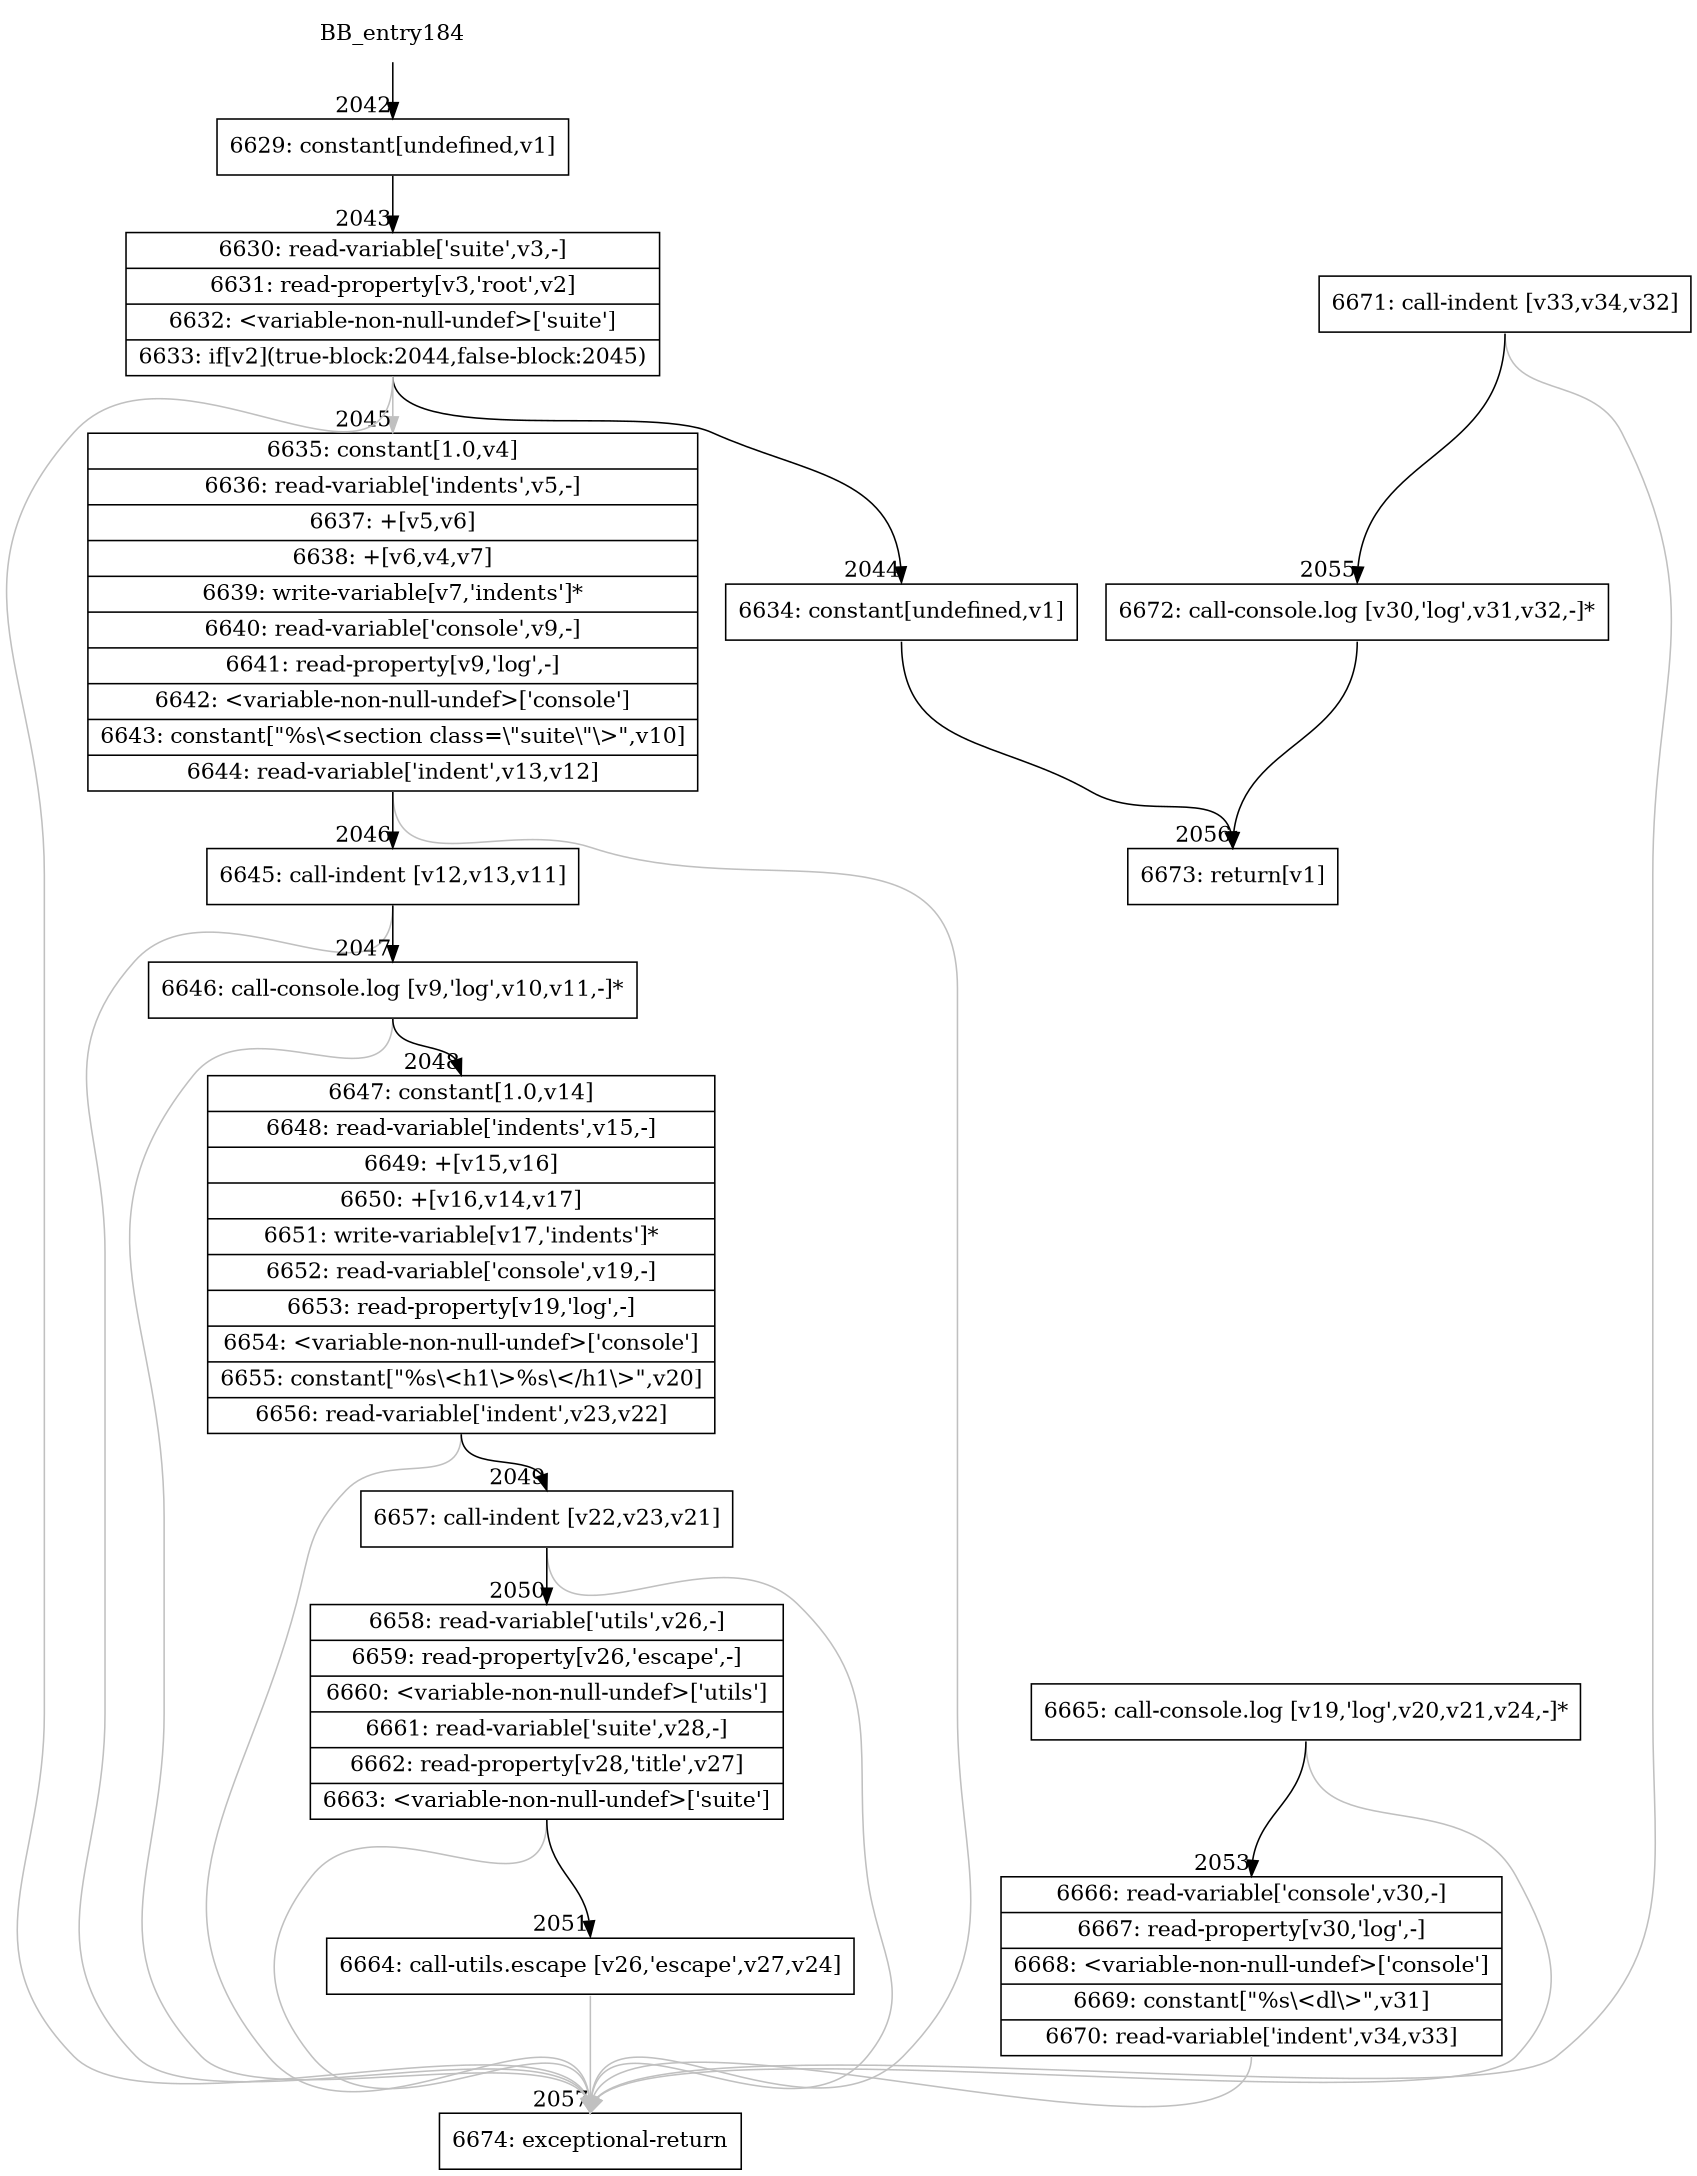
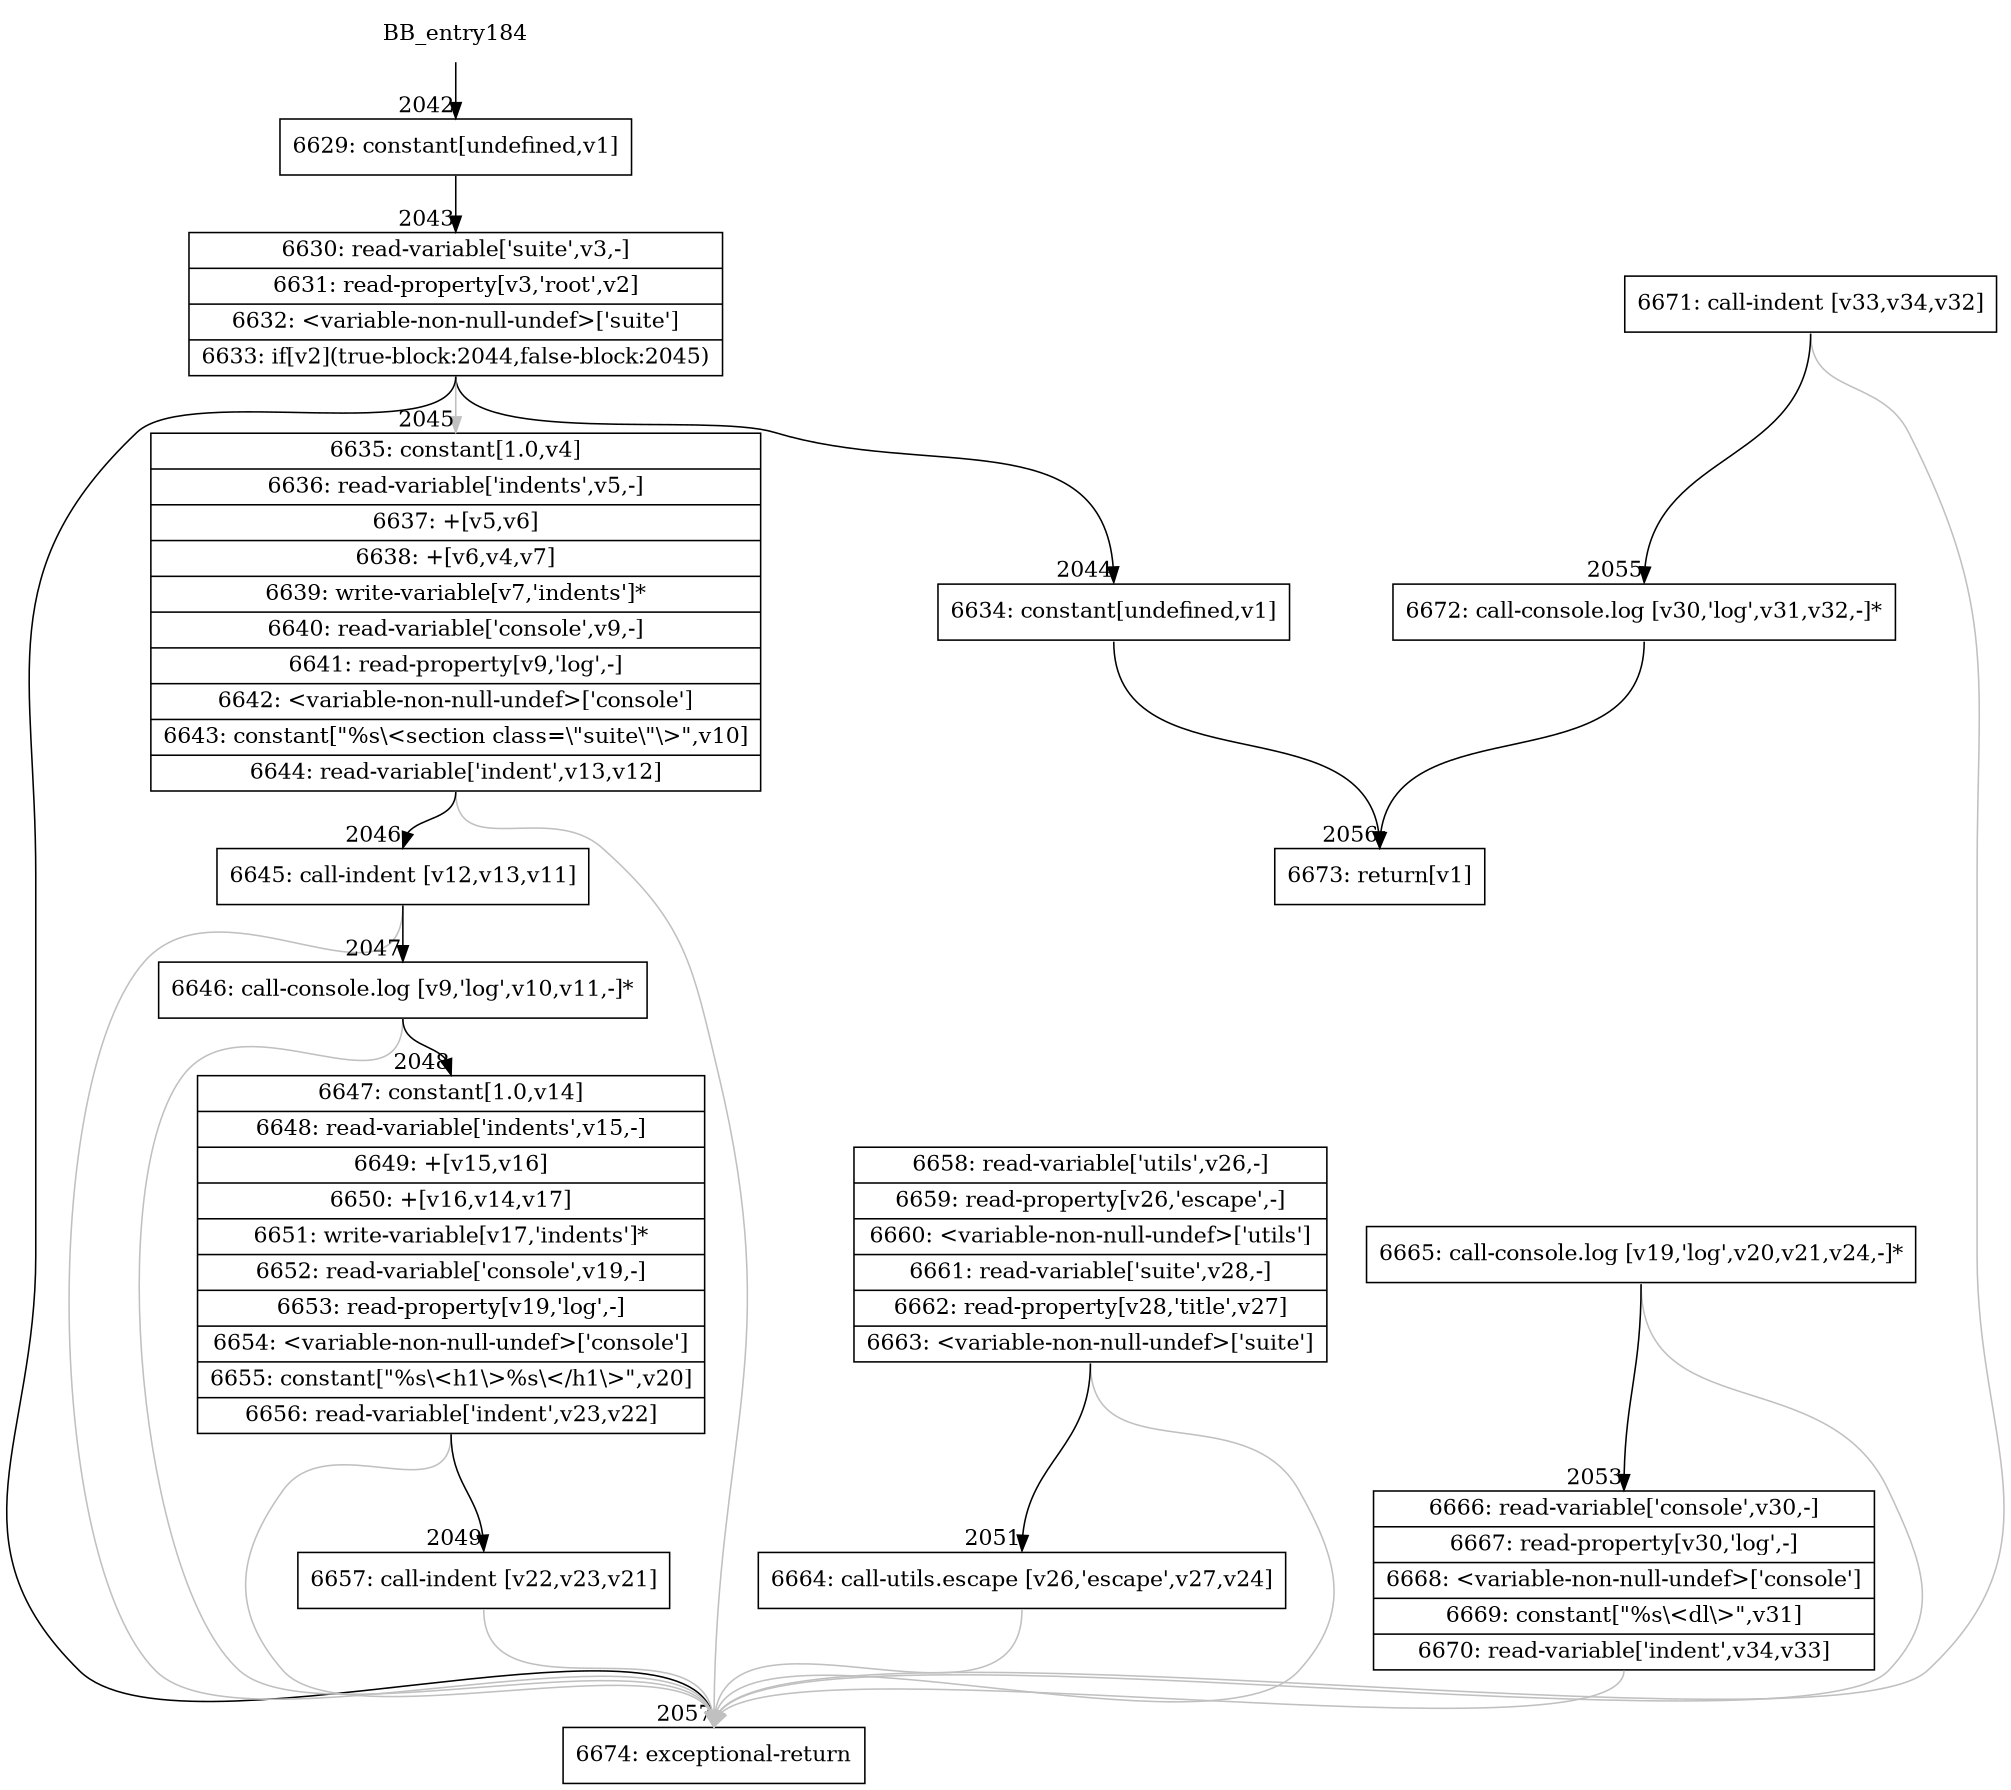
edge "6630: read-variable['suite',v3,-]" -> "6674: exceptional-return": color gray -> black
edge "6657: call-indent [v22,v23,v21]" -> "6658: read-variable['utils',v26,-]": removed
